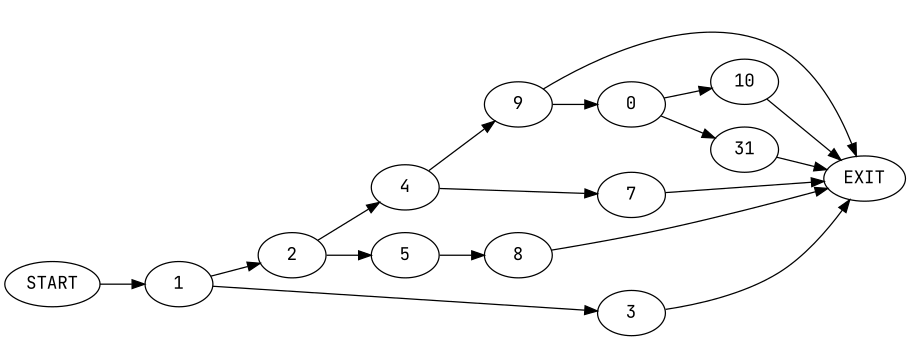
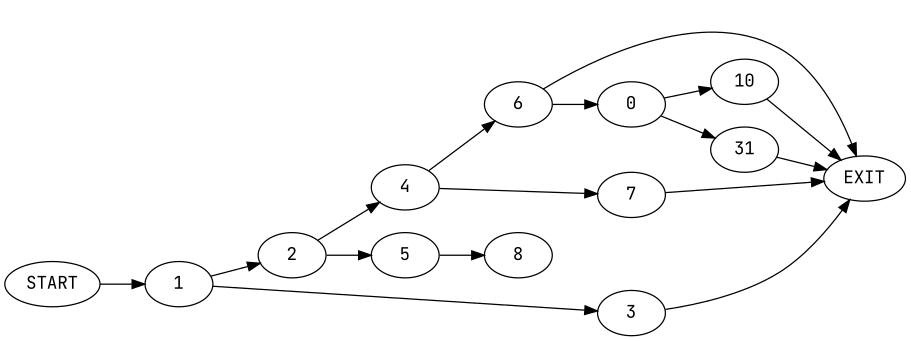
node "9": label "9" -> "6"
edge "8" -> "EXIT": removed
